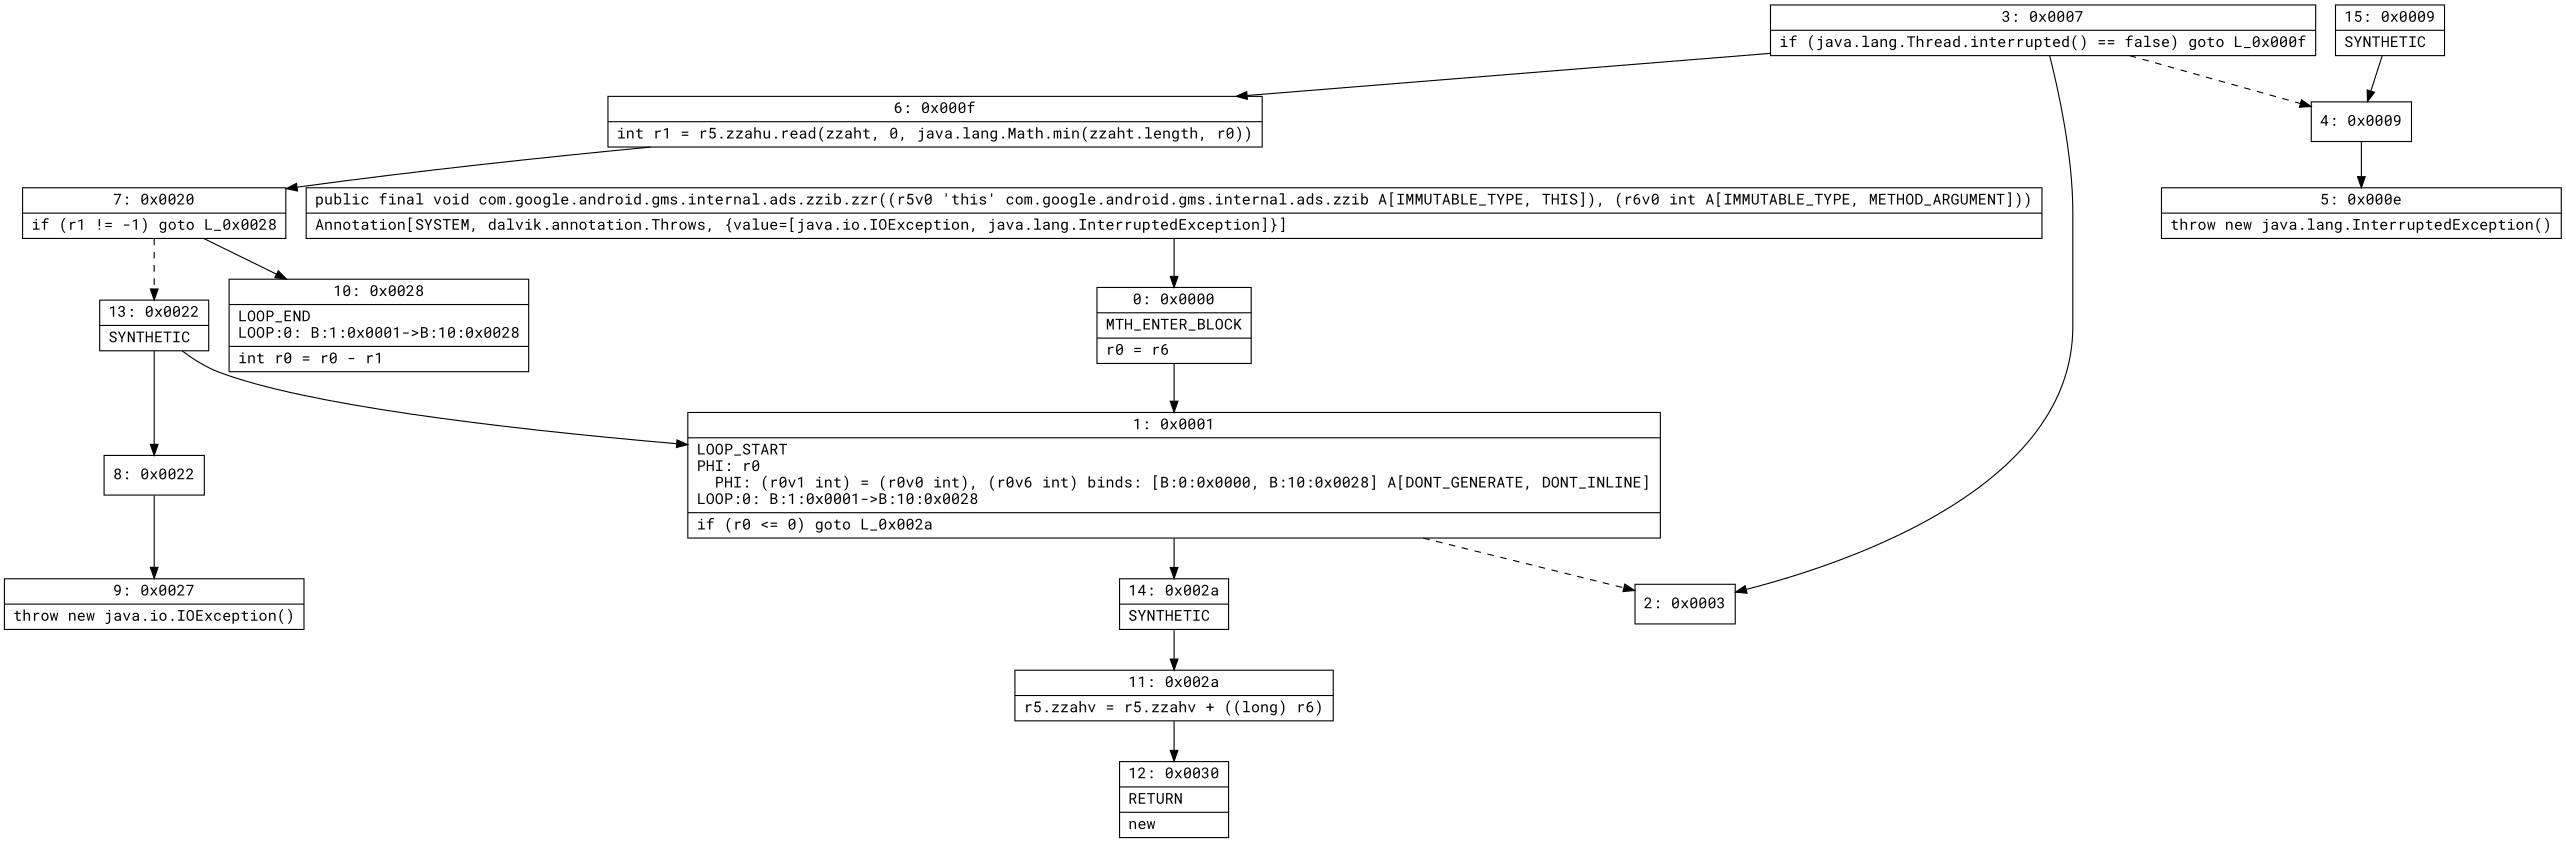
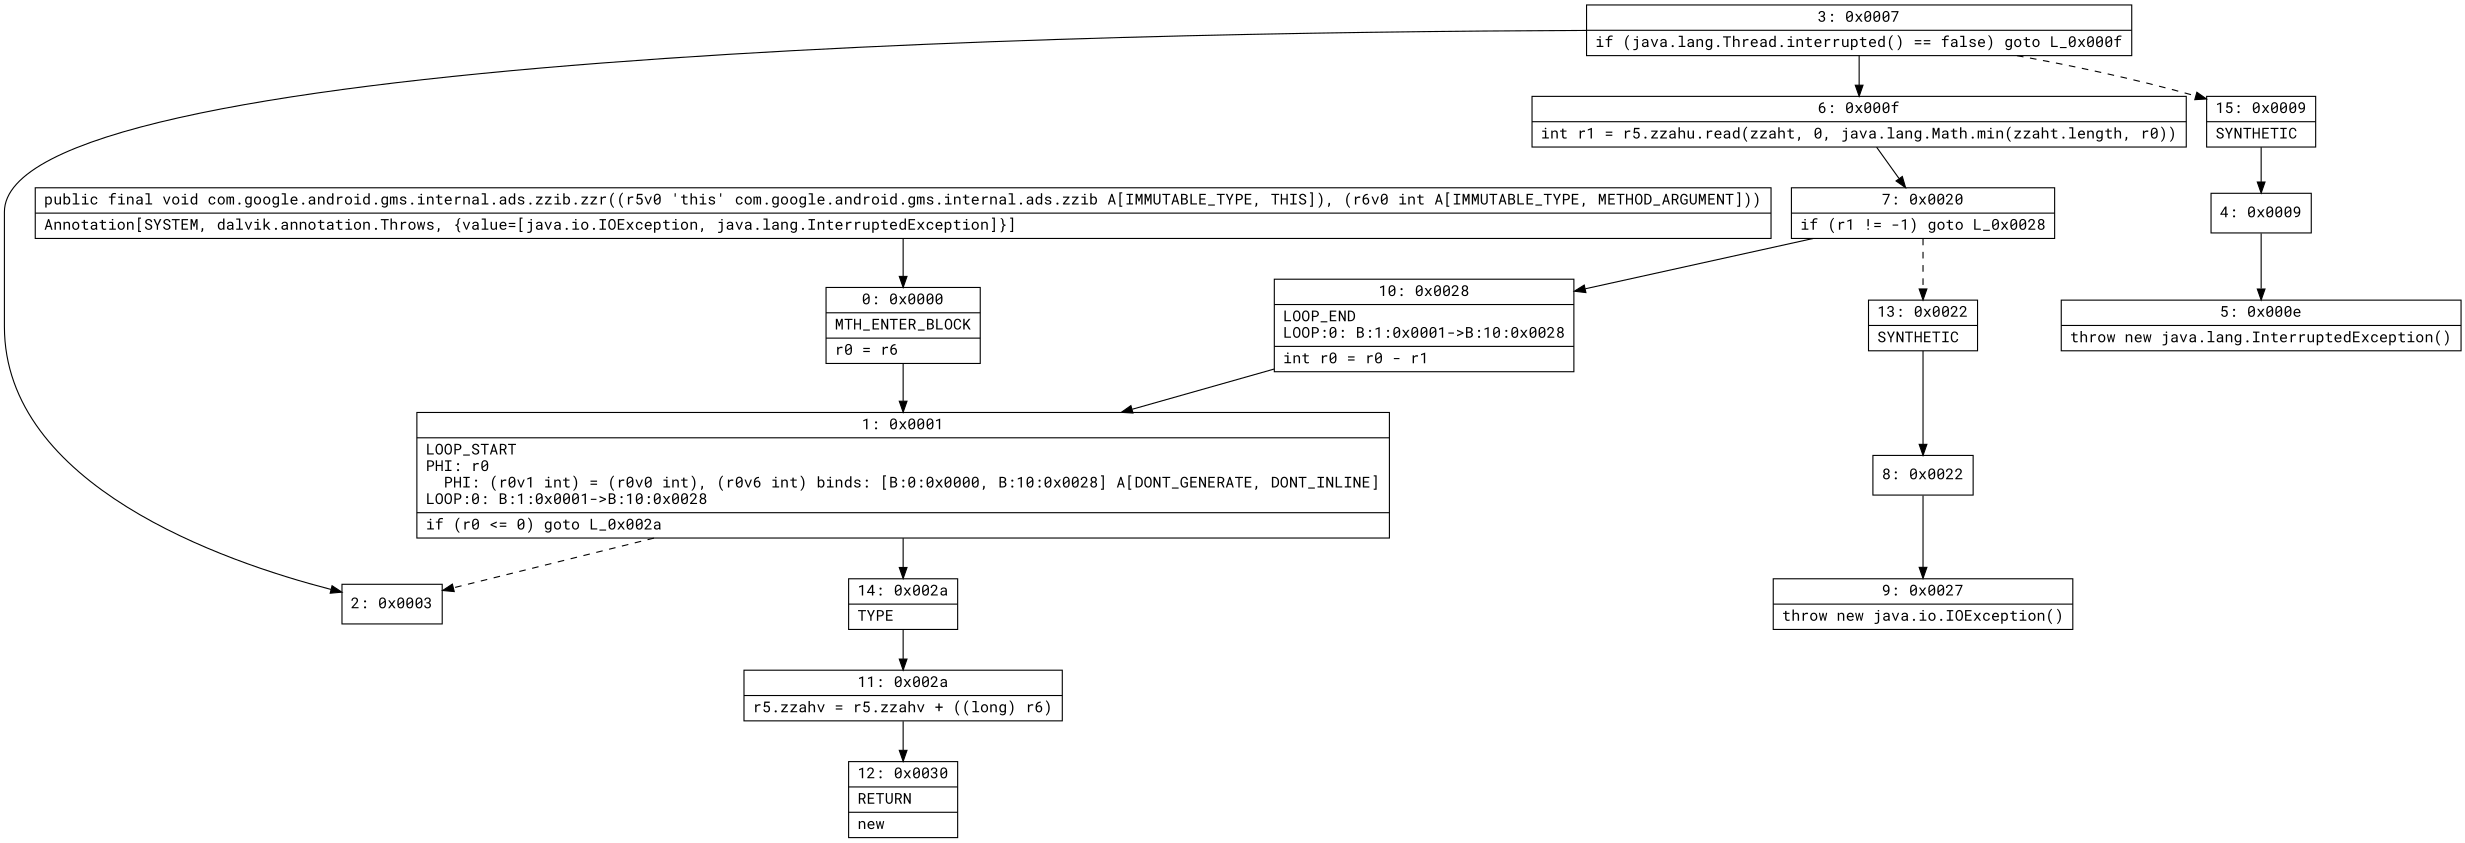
edge "3: 0x0007" -> "4: 0x0009": now "3: 0x0007" -> "15: 0x0009"
edge "13: 0x0022" -> "1: 0x0001": now "10: 0x0028" -> "1: 0x0001"
node "14: 0x002a": text "SYNTHETIC" -> "TYPE"
